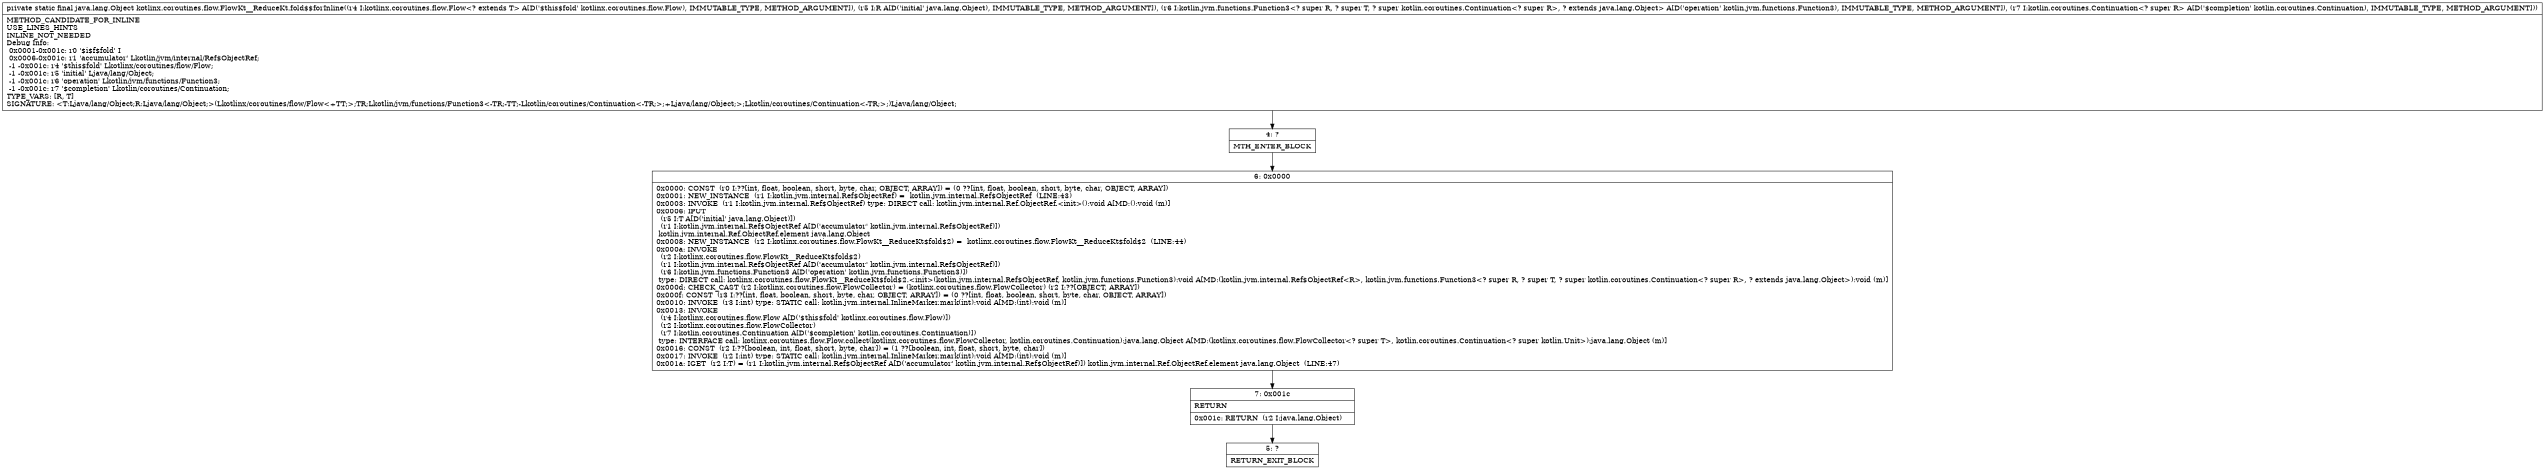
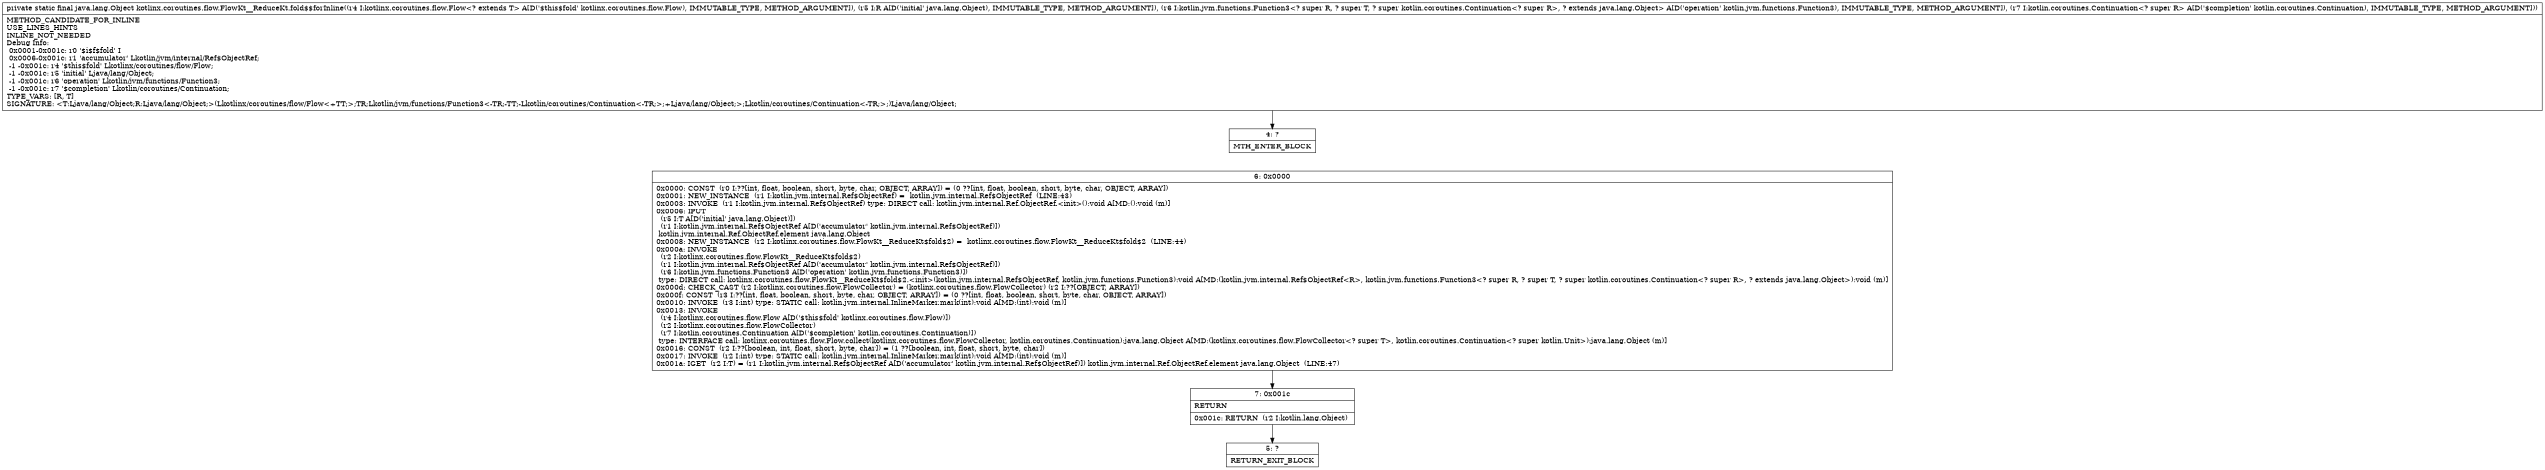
edge "4: ?" -> "6: 0x0000": removed
node "7: 0x001c": text "0x001c: RETURN  (r2 I:java.lang.Object)" -> "0x001c: RETURN  (r2 I:kotlin.lang.Object)"
